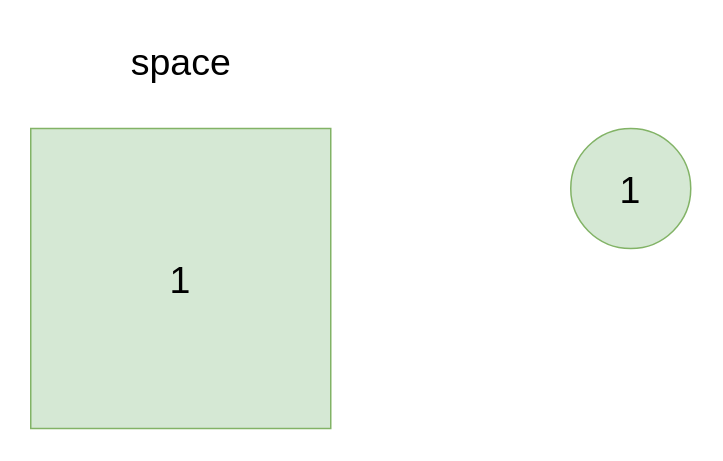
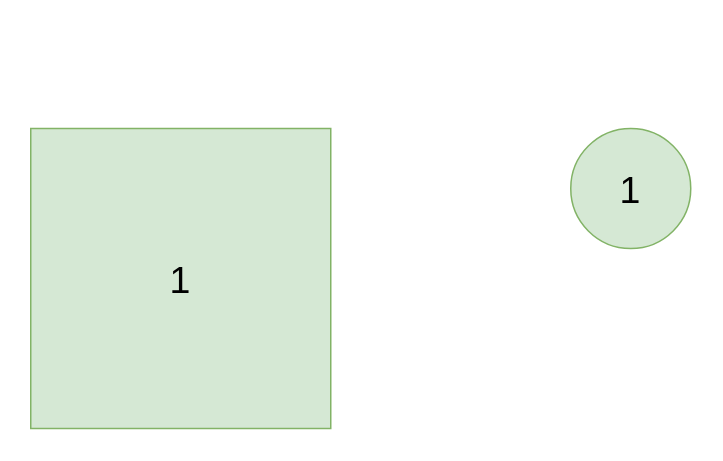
node "space": removed
